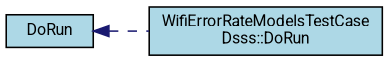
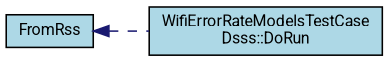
node "DoRun": label "DoRun" -> "FromRss"
